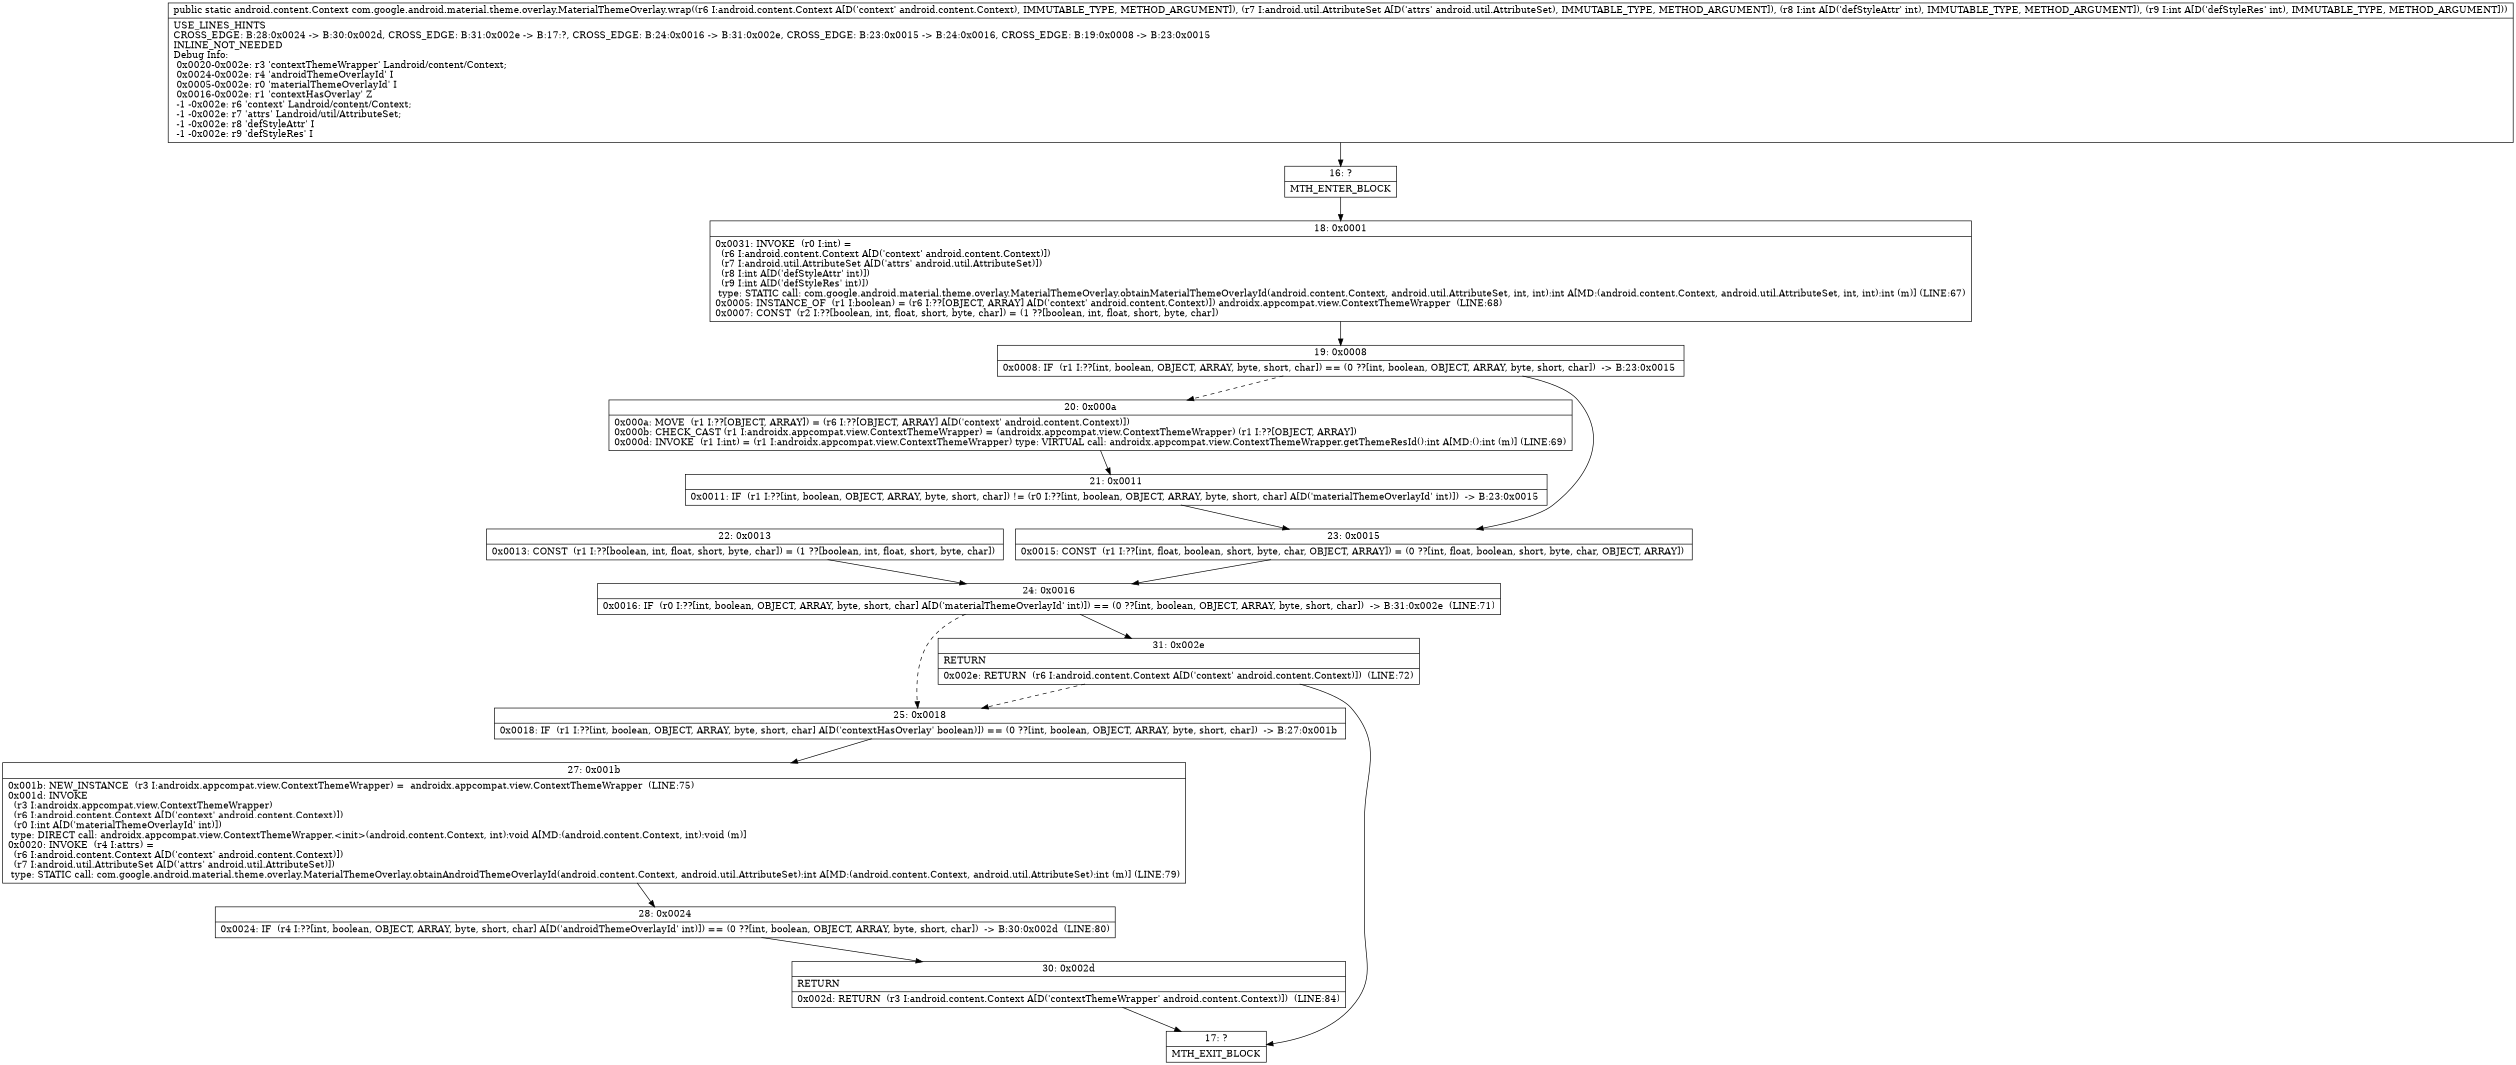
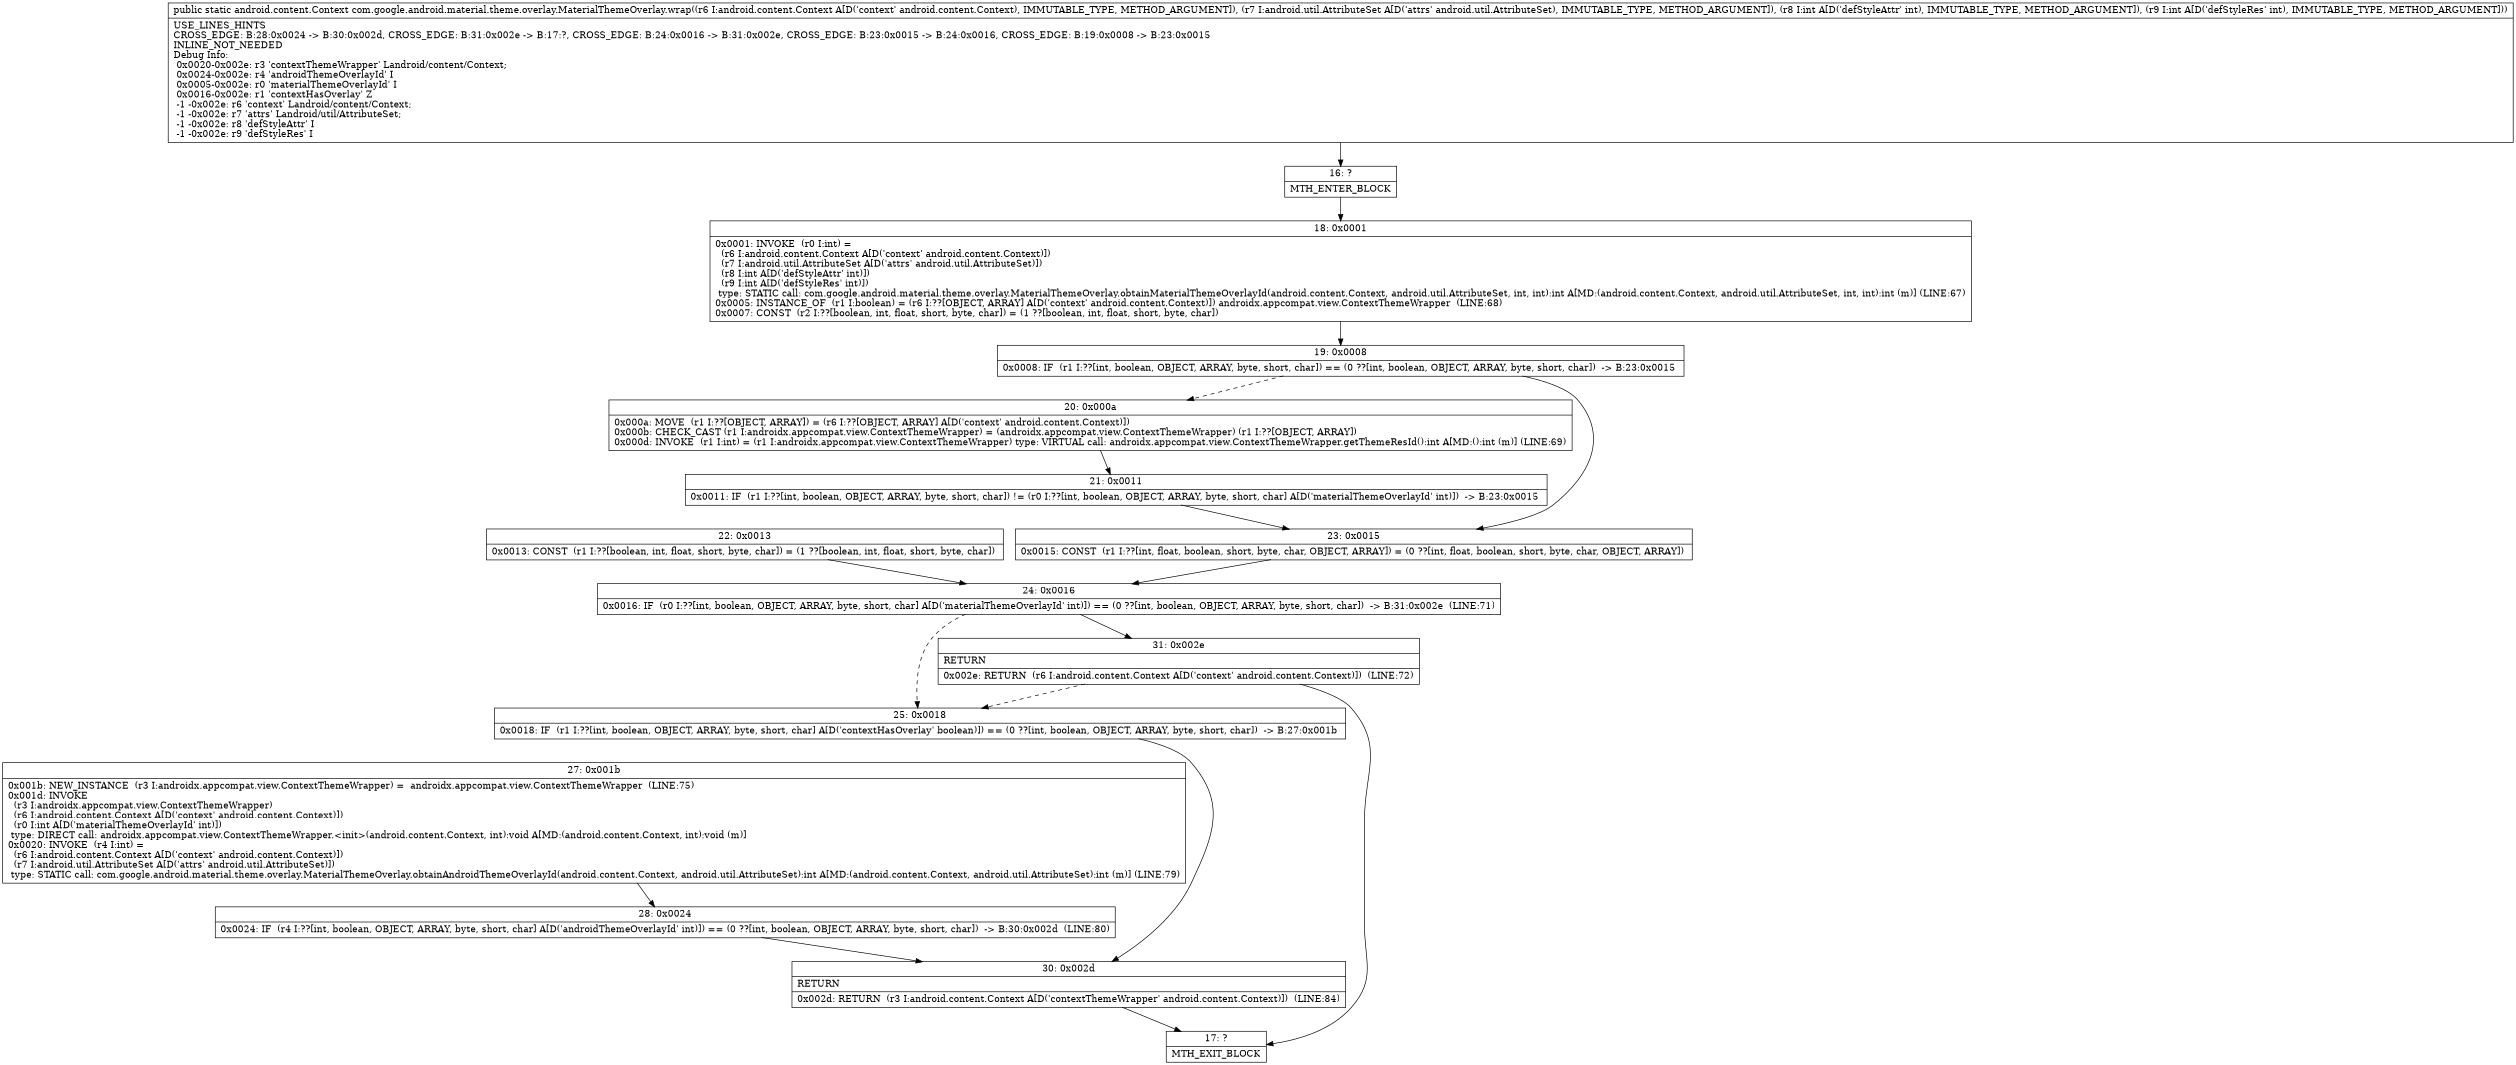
node "18: 0x0001": text "0x0031: INVOKE  (r0 I:int) =" -> "0x0001: INVOKE  (r0 I:int) ="
edge "25: 0x0018" -> "27: 0x001b": now "25: 0x0018" -> "30: 0x002d"
node "27: 0x001b": text "0x0020: INVOKE  (r4 I:attrs) =" -> "0x0020: INVOKE  (r4 I:int) ="
